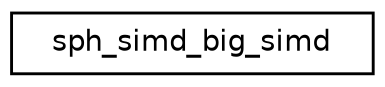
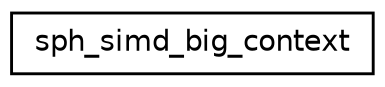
node "sph_simd_big_simd": label "sph_simd_big_simd" -> "sph_simd_big_context"
